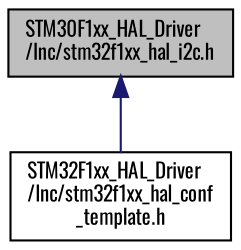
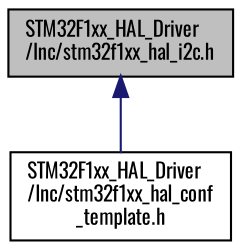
node "STM30F1xx_HAL_Driver /Inc/stm32f1xx_hal_i2c.h": label "STM30F1xx_HAL_Driver /Inc/stm32f1xx_hal_i2c.h" -> "STM32F1xx_HAL_Driver /Inc/stm32f1xx_hal_i2c.h"
